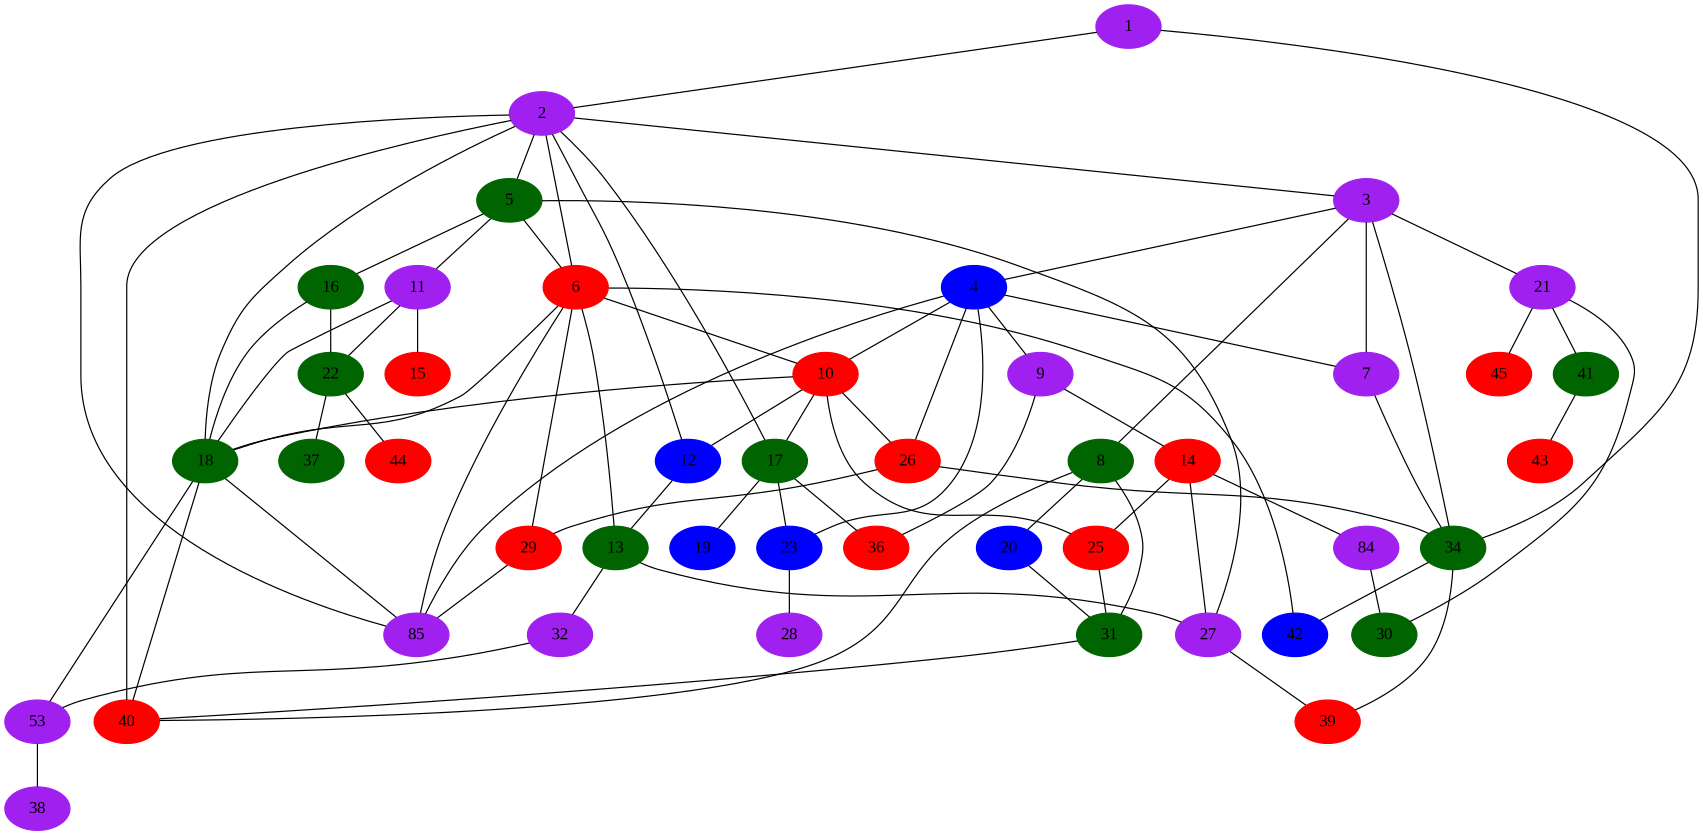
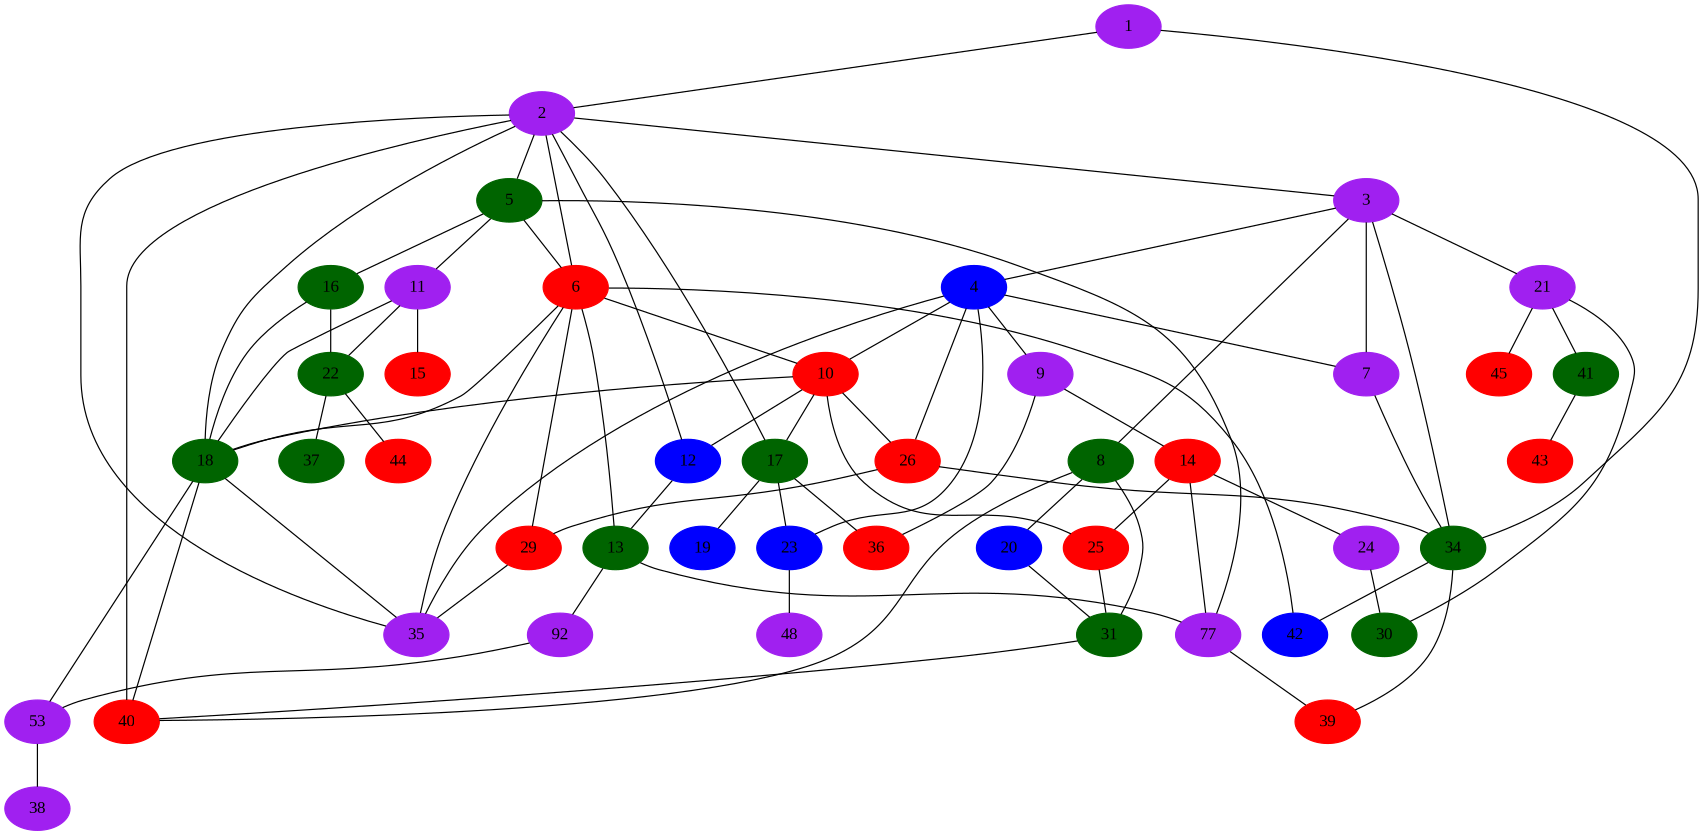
node "84": label "84" -> "24"
node "85": label "85" -> "35"
node "32": label "32" -> "92"
node "28": label "28" -> "48"
node "27": label "27" -> "77"
